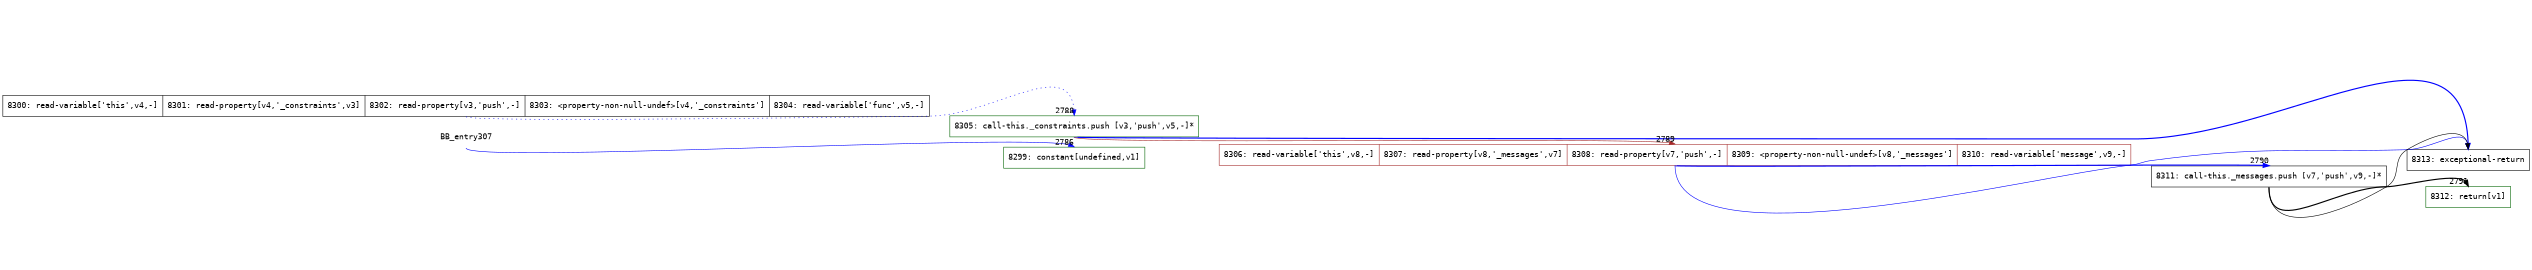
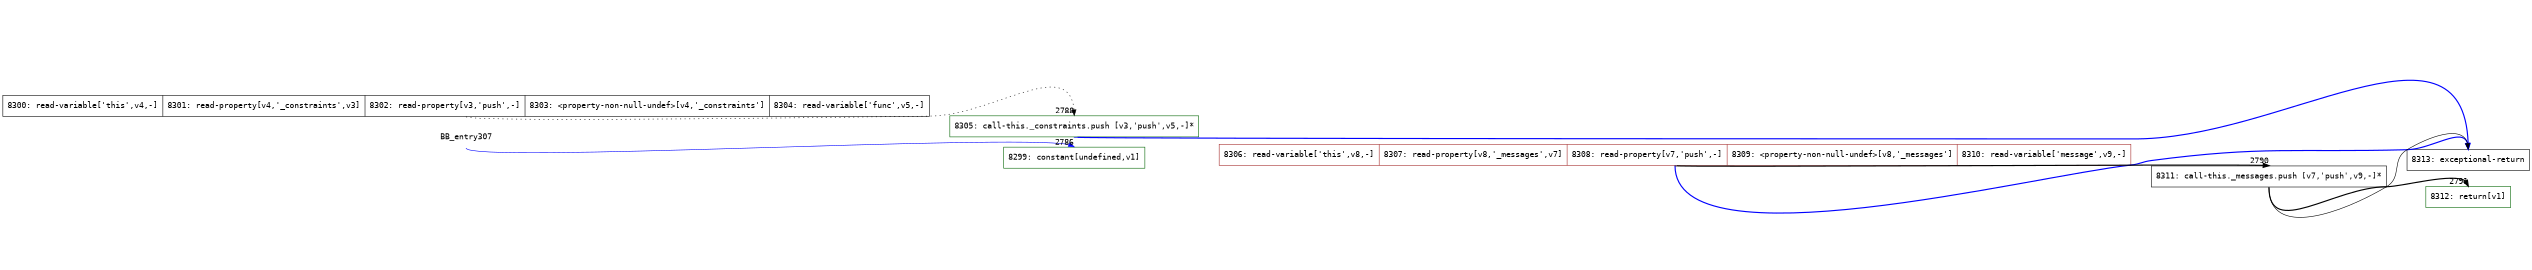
edge "8300: read-variable['this',v4,-]" -> "8305: call-this._constraints.push [v3,'push',v5,-]*": color blue -> black
edge "8305: call-this._constraints.push [v3,'push',v5,-]*" -> "8306: read-variable['this',v8,-]": removed
edge "8306: read-variable['this',v8,-]" -> "8311: call-this._messages.push [v7,'push',v9,-]*": color blue -> black
edge "8306: read-variable['this',v8,-]" -> "8313: exceptional-return": style solid -> bold
